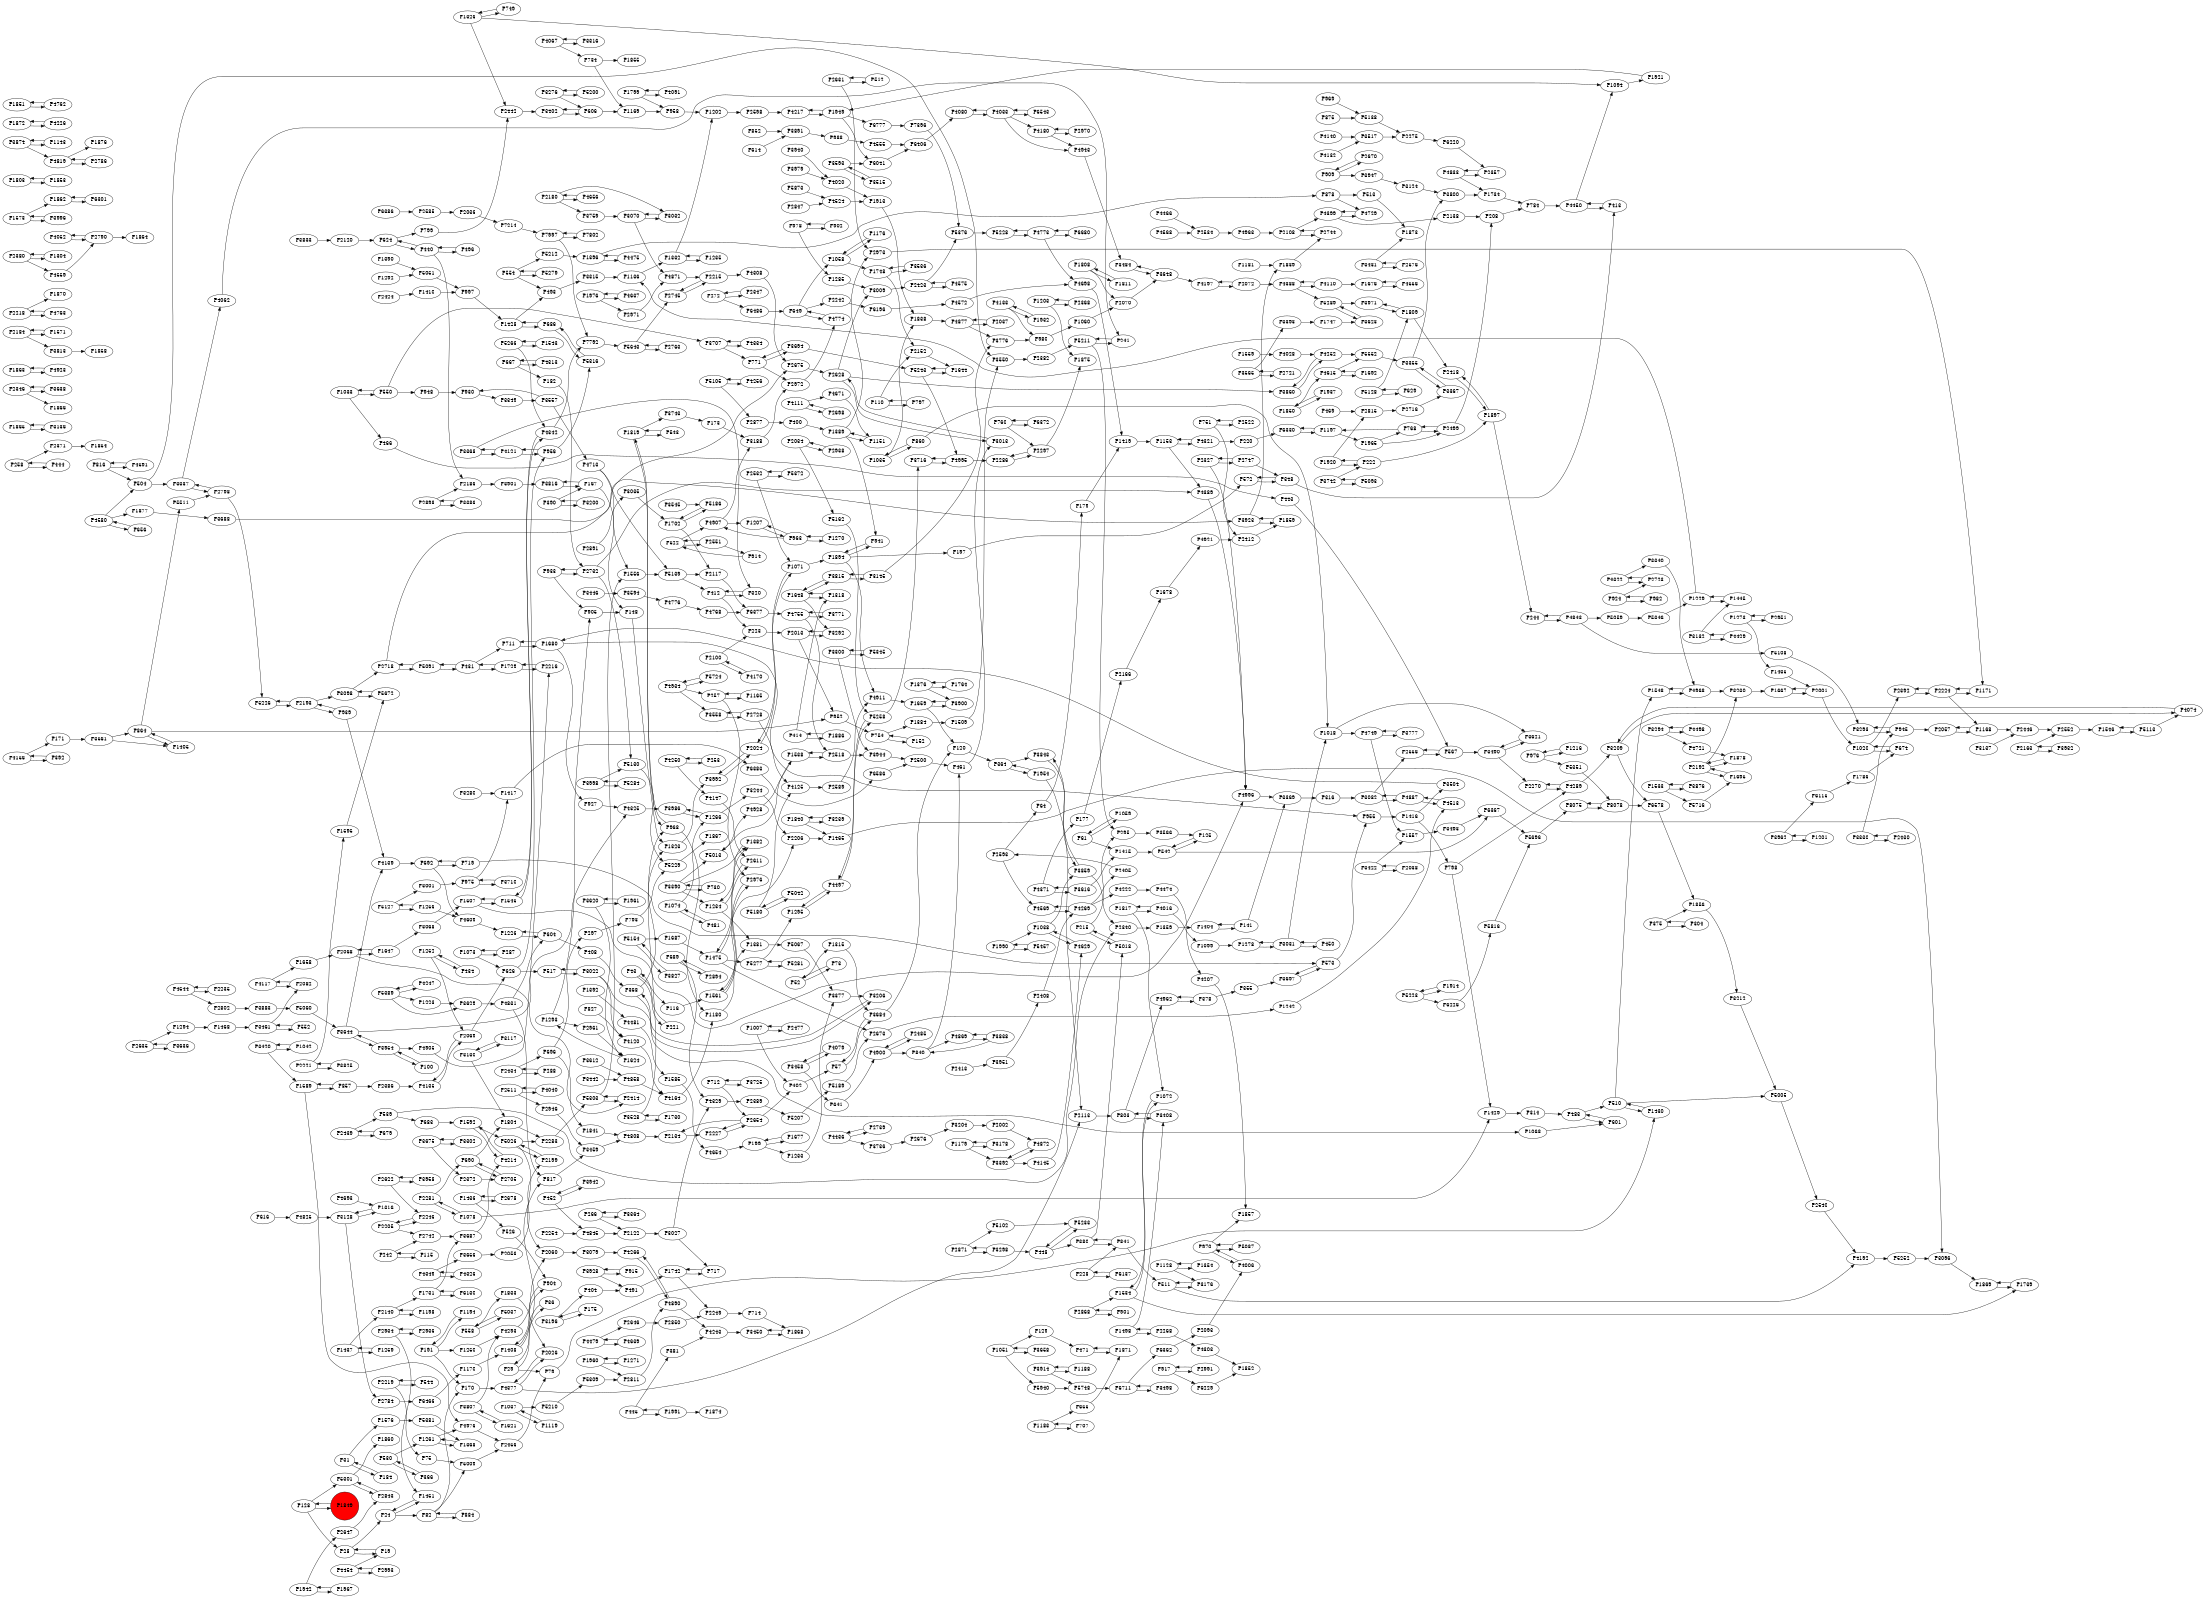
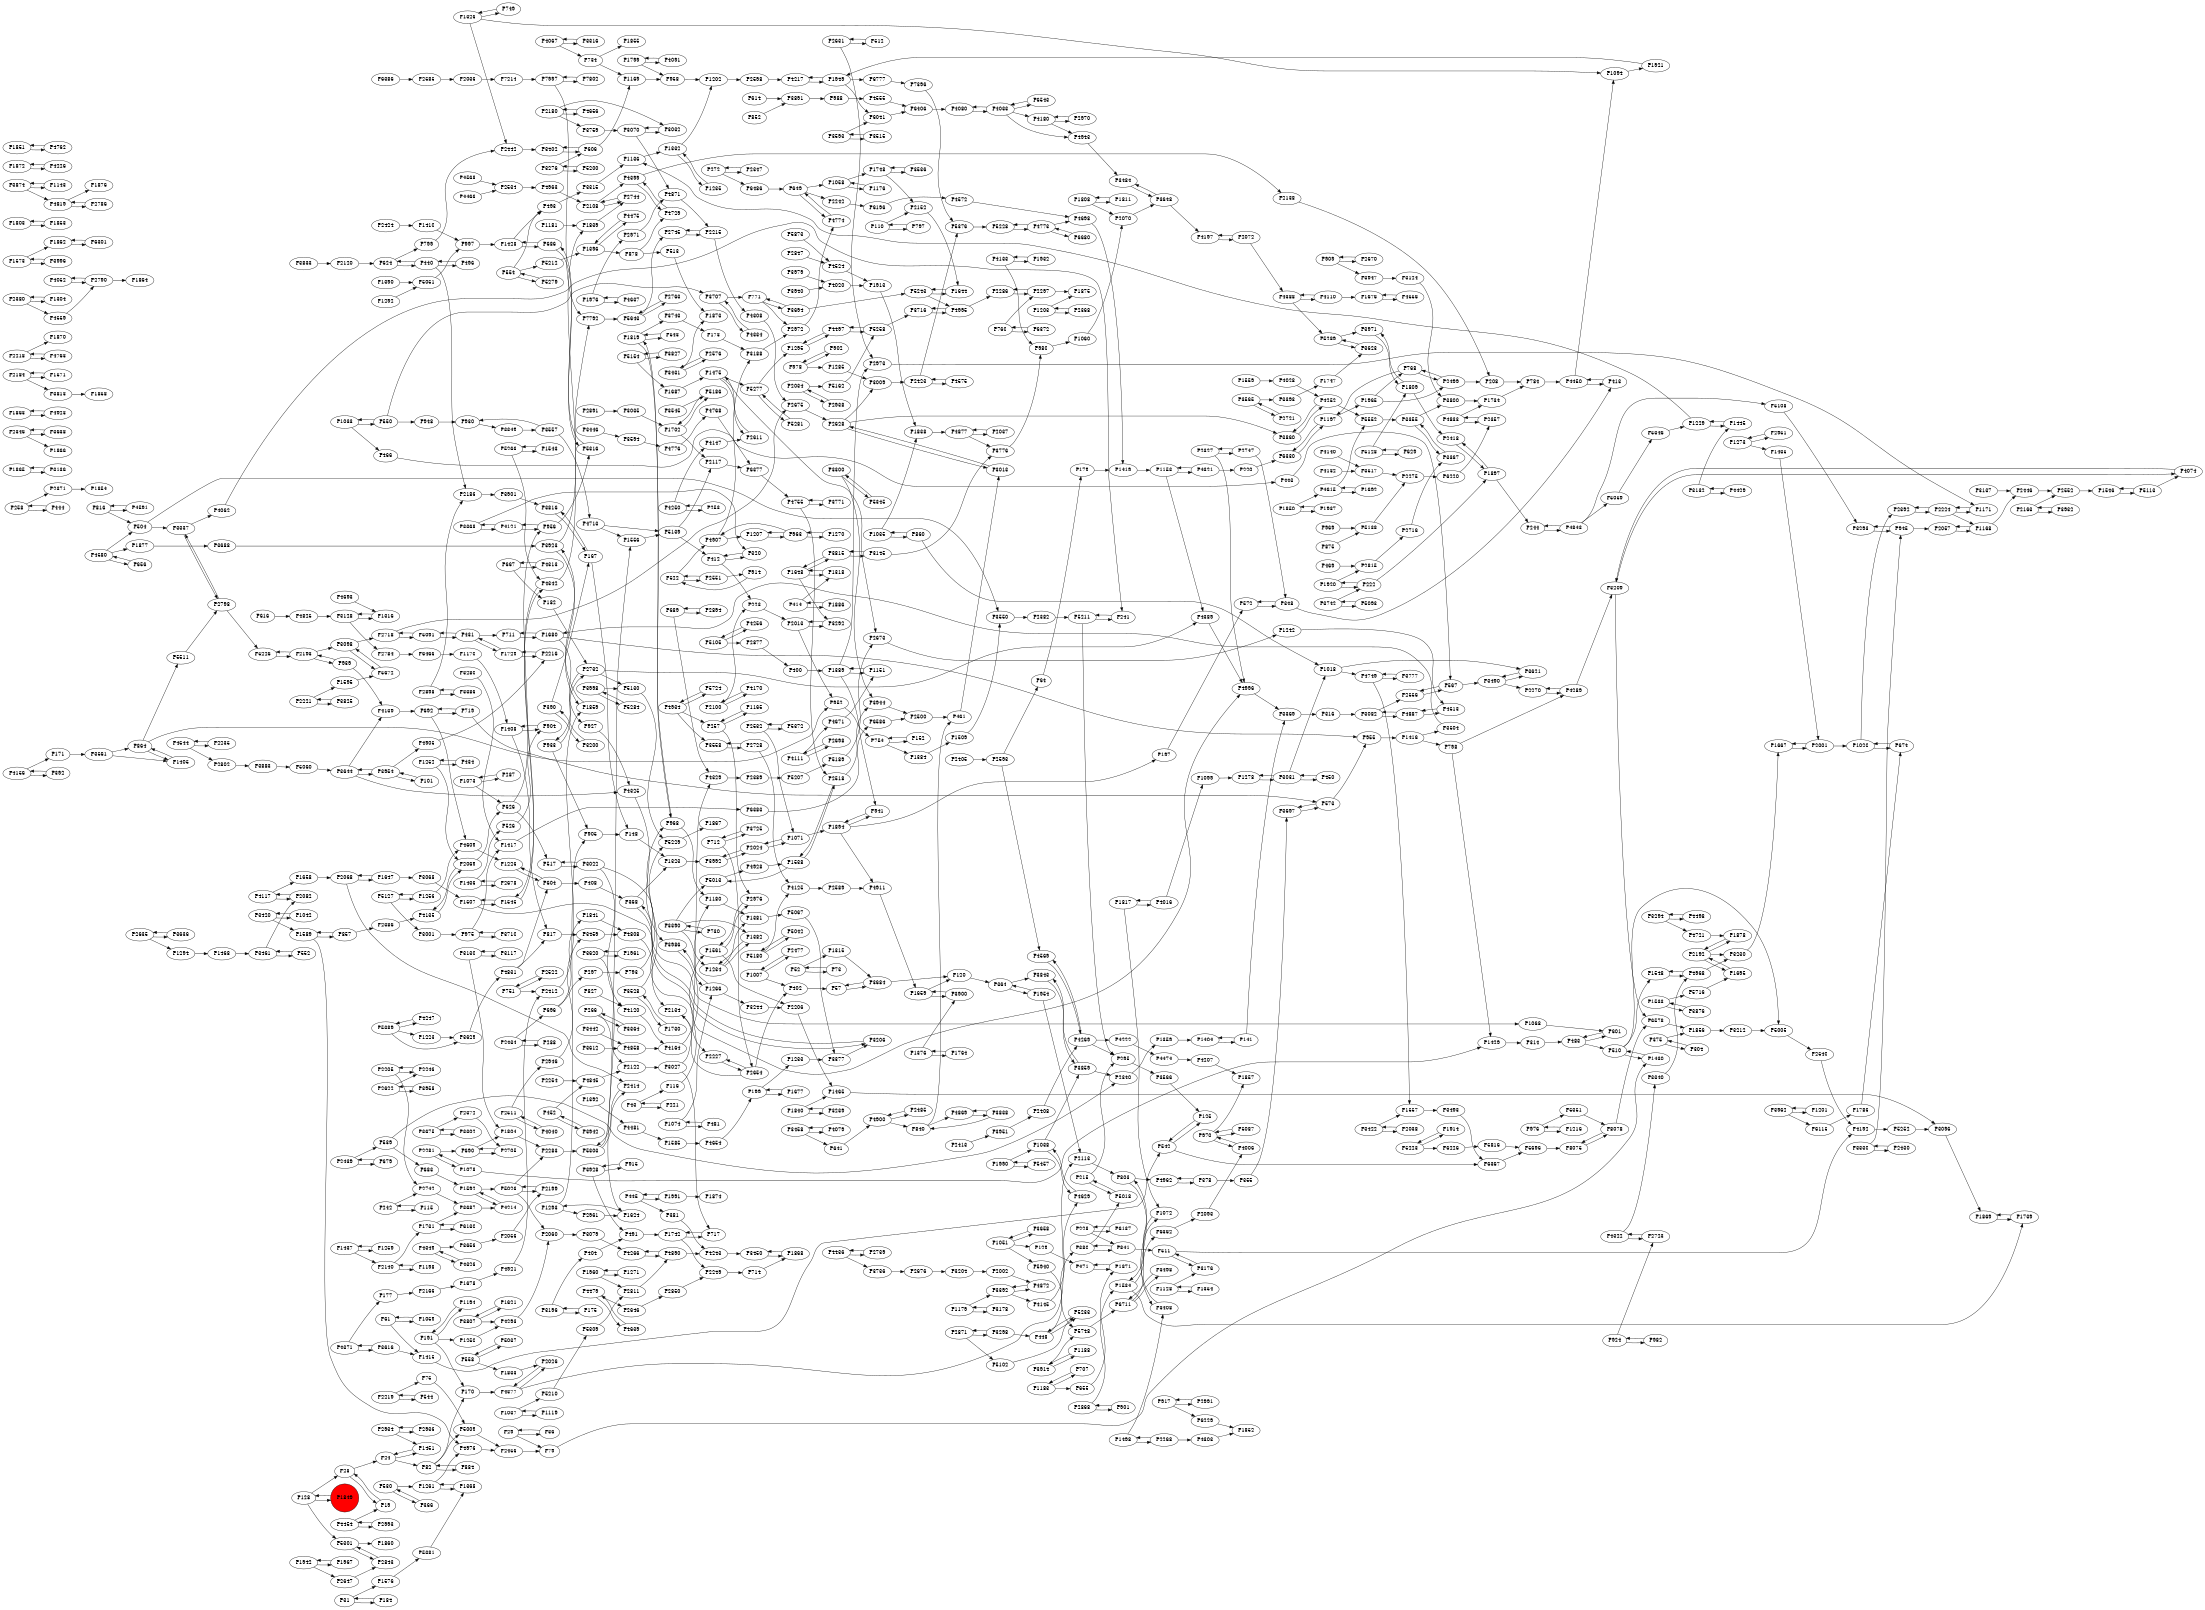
edge "P4269" -> "P2405": now "P4269" -> "P295"
node "P100": label "P100" -> "P101"
